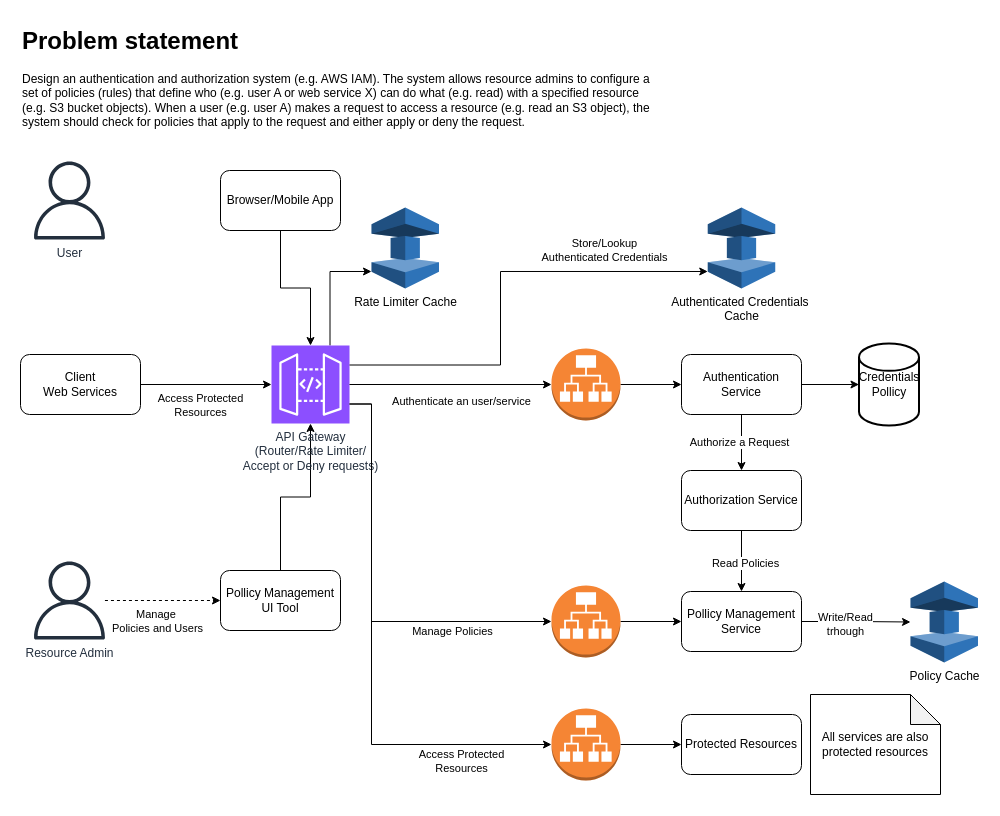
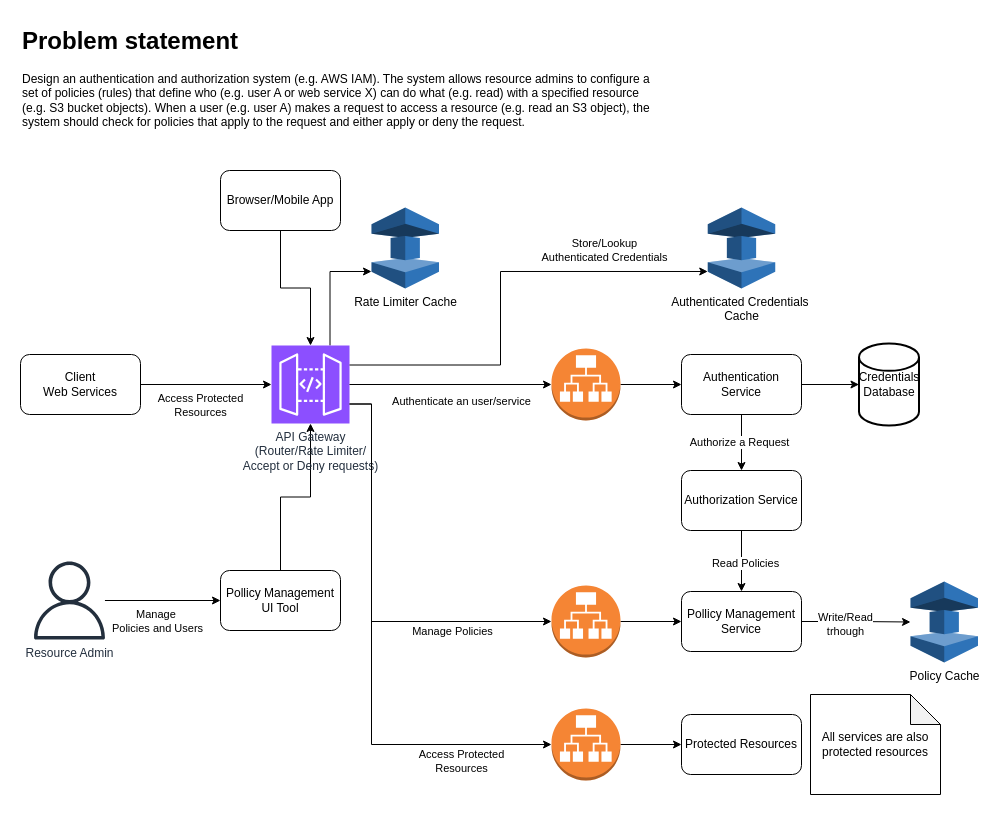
node "User": removed
node "Credentials Pollicy": label "Credentials Pollicy" -> "Credentials Database"
edge "Resource Admin" -> "Pollicy Management UI Tool": style dashed -> solid
